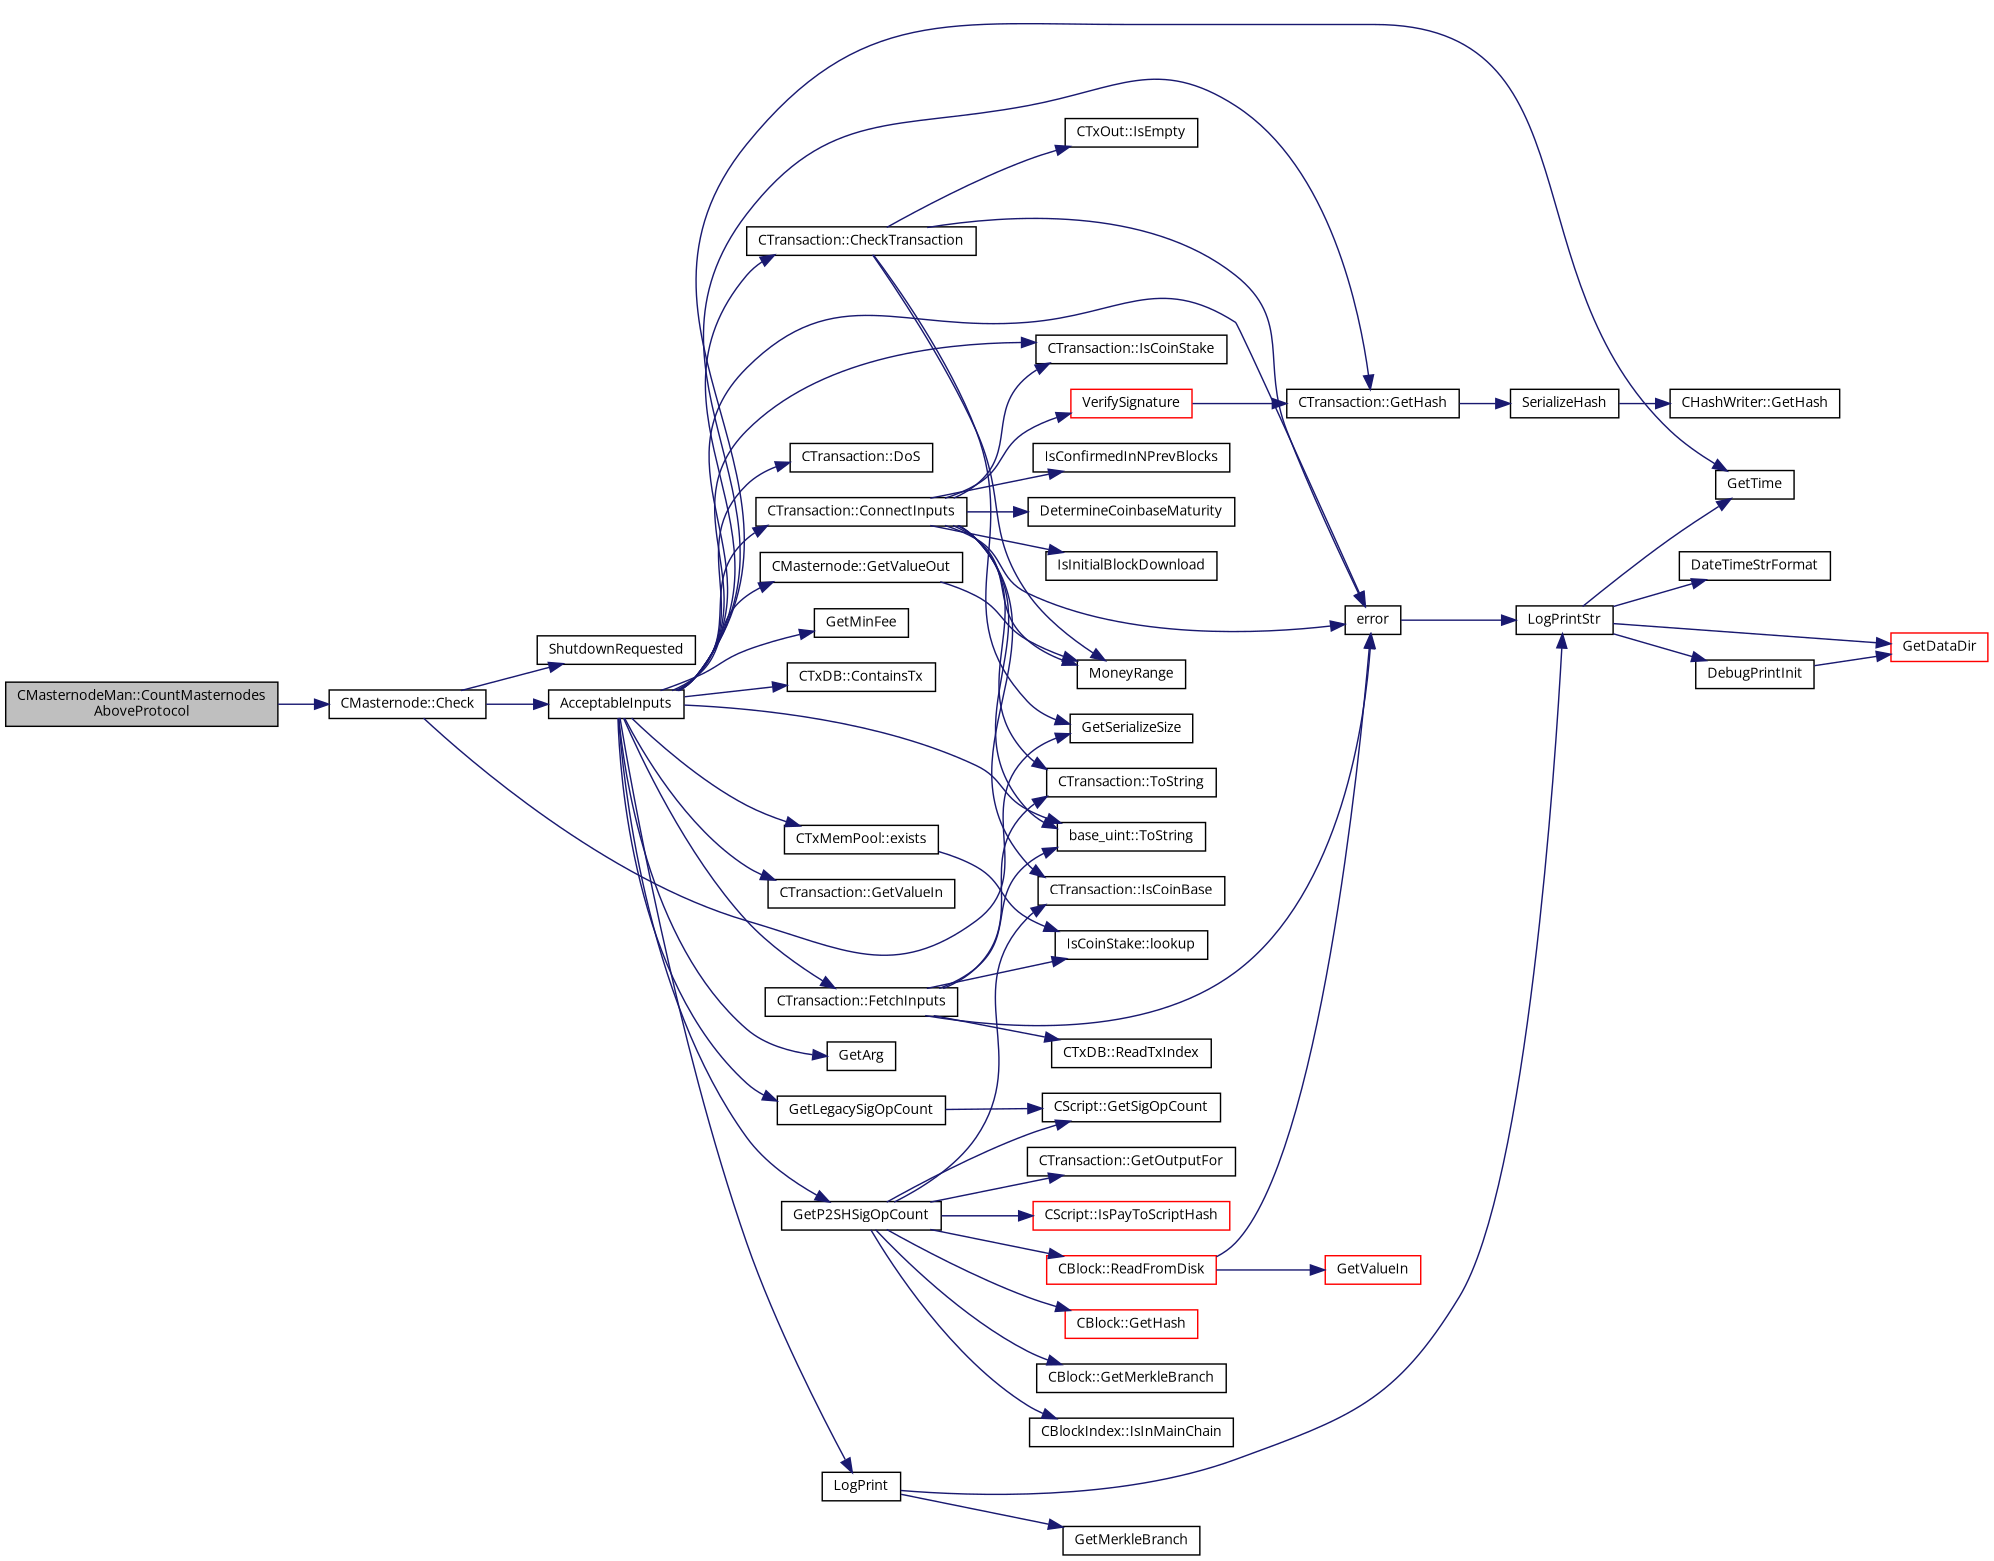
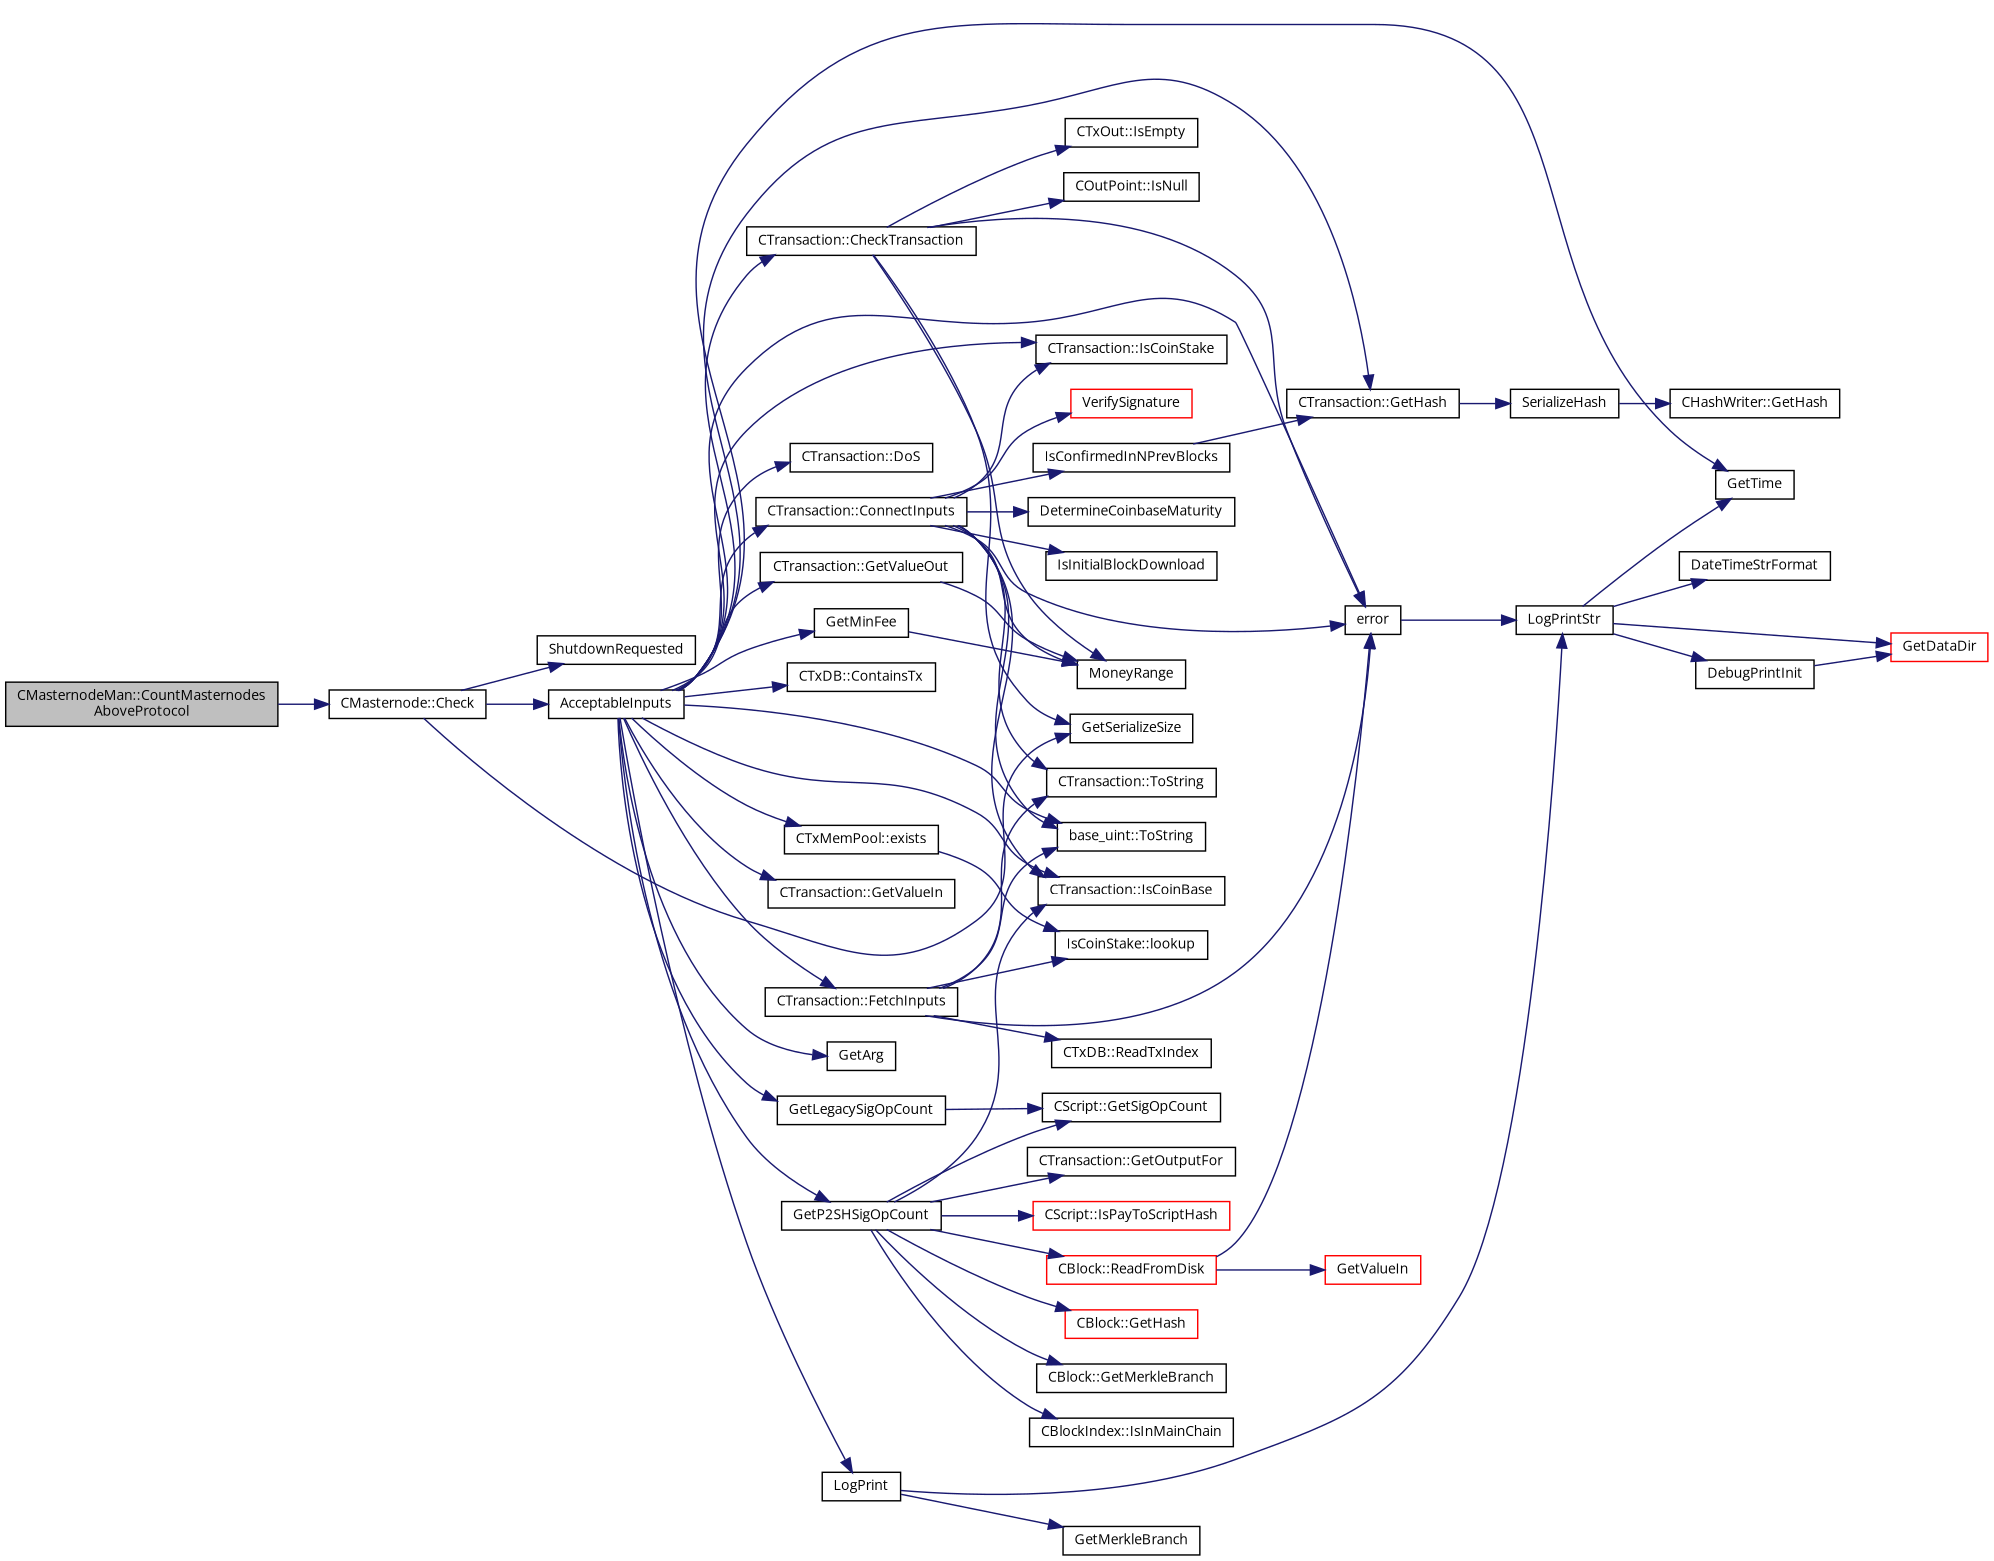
node "COutPoint::IsNull": added
edge "VerifySignature" -> "CTransaction::GetHash": now "IsConfirmedInNPrevBlocks" -> "CTransaction::GetHash"
node "CMasternode::GetValueOut": label "CMasternode::GetValueOut" -> "CTransaction::GetValueOut"
edge "GetMinFee" -> "MoneyRange": added
edge "AcceptableInputs" -> "CTransaction::IsCoinBase": added
